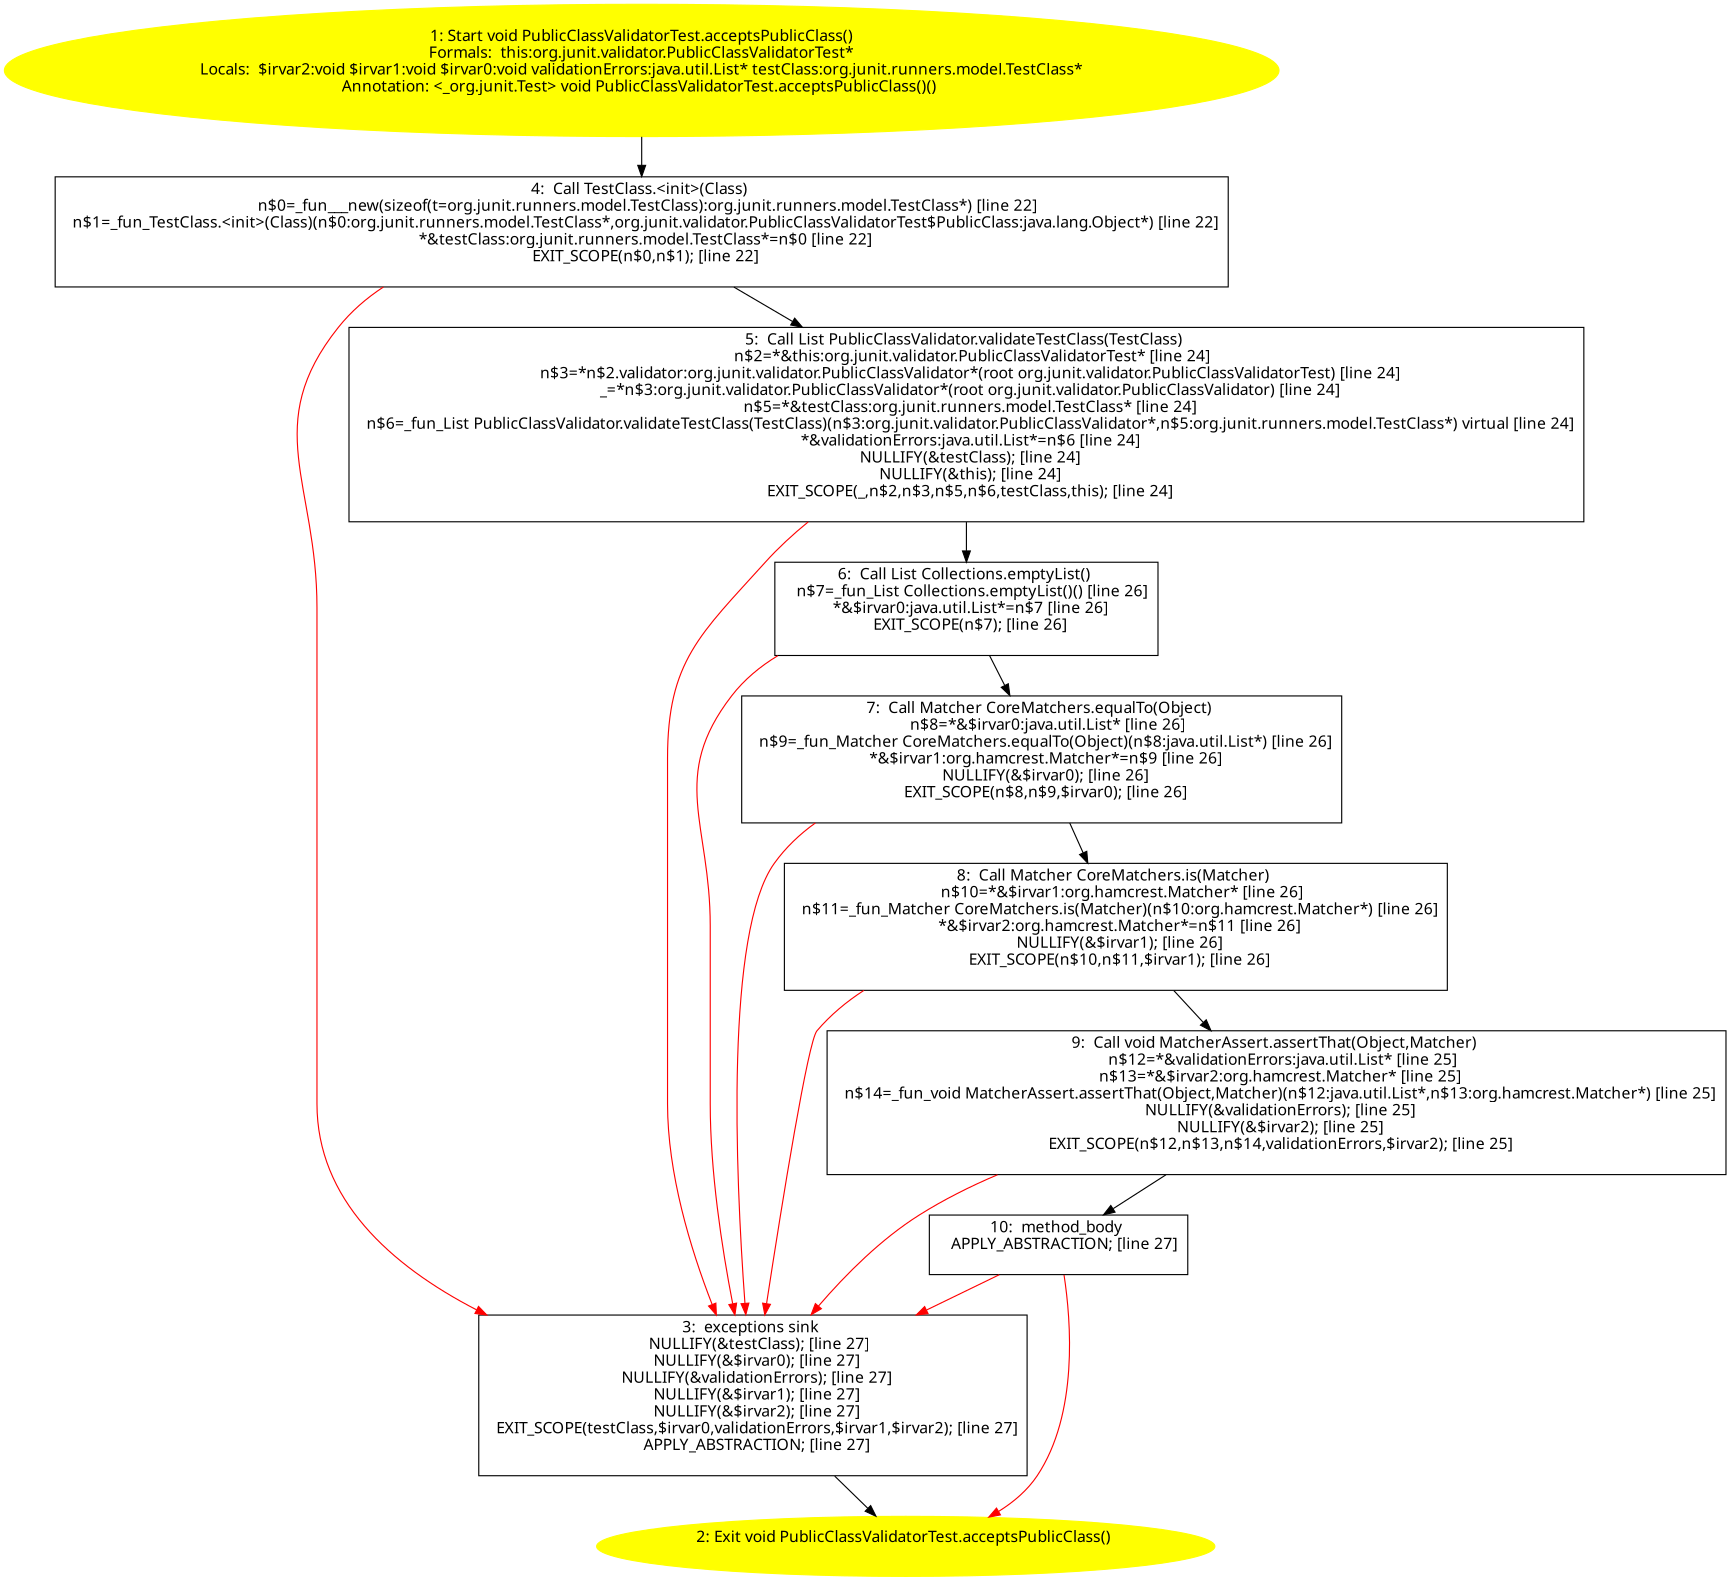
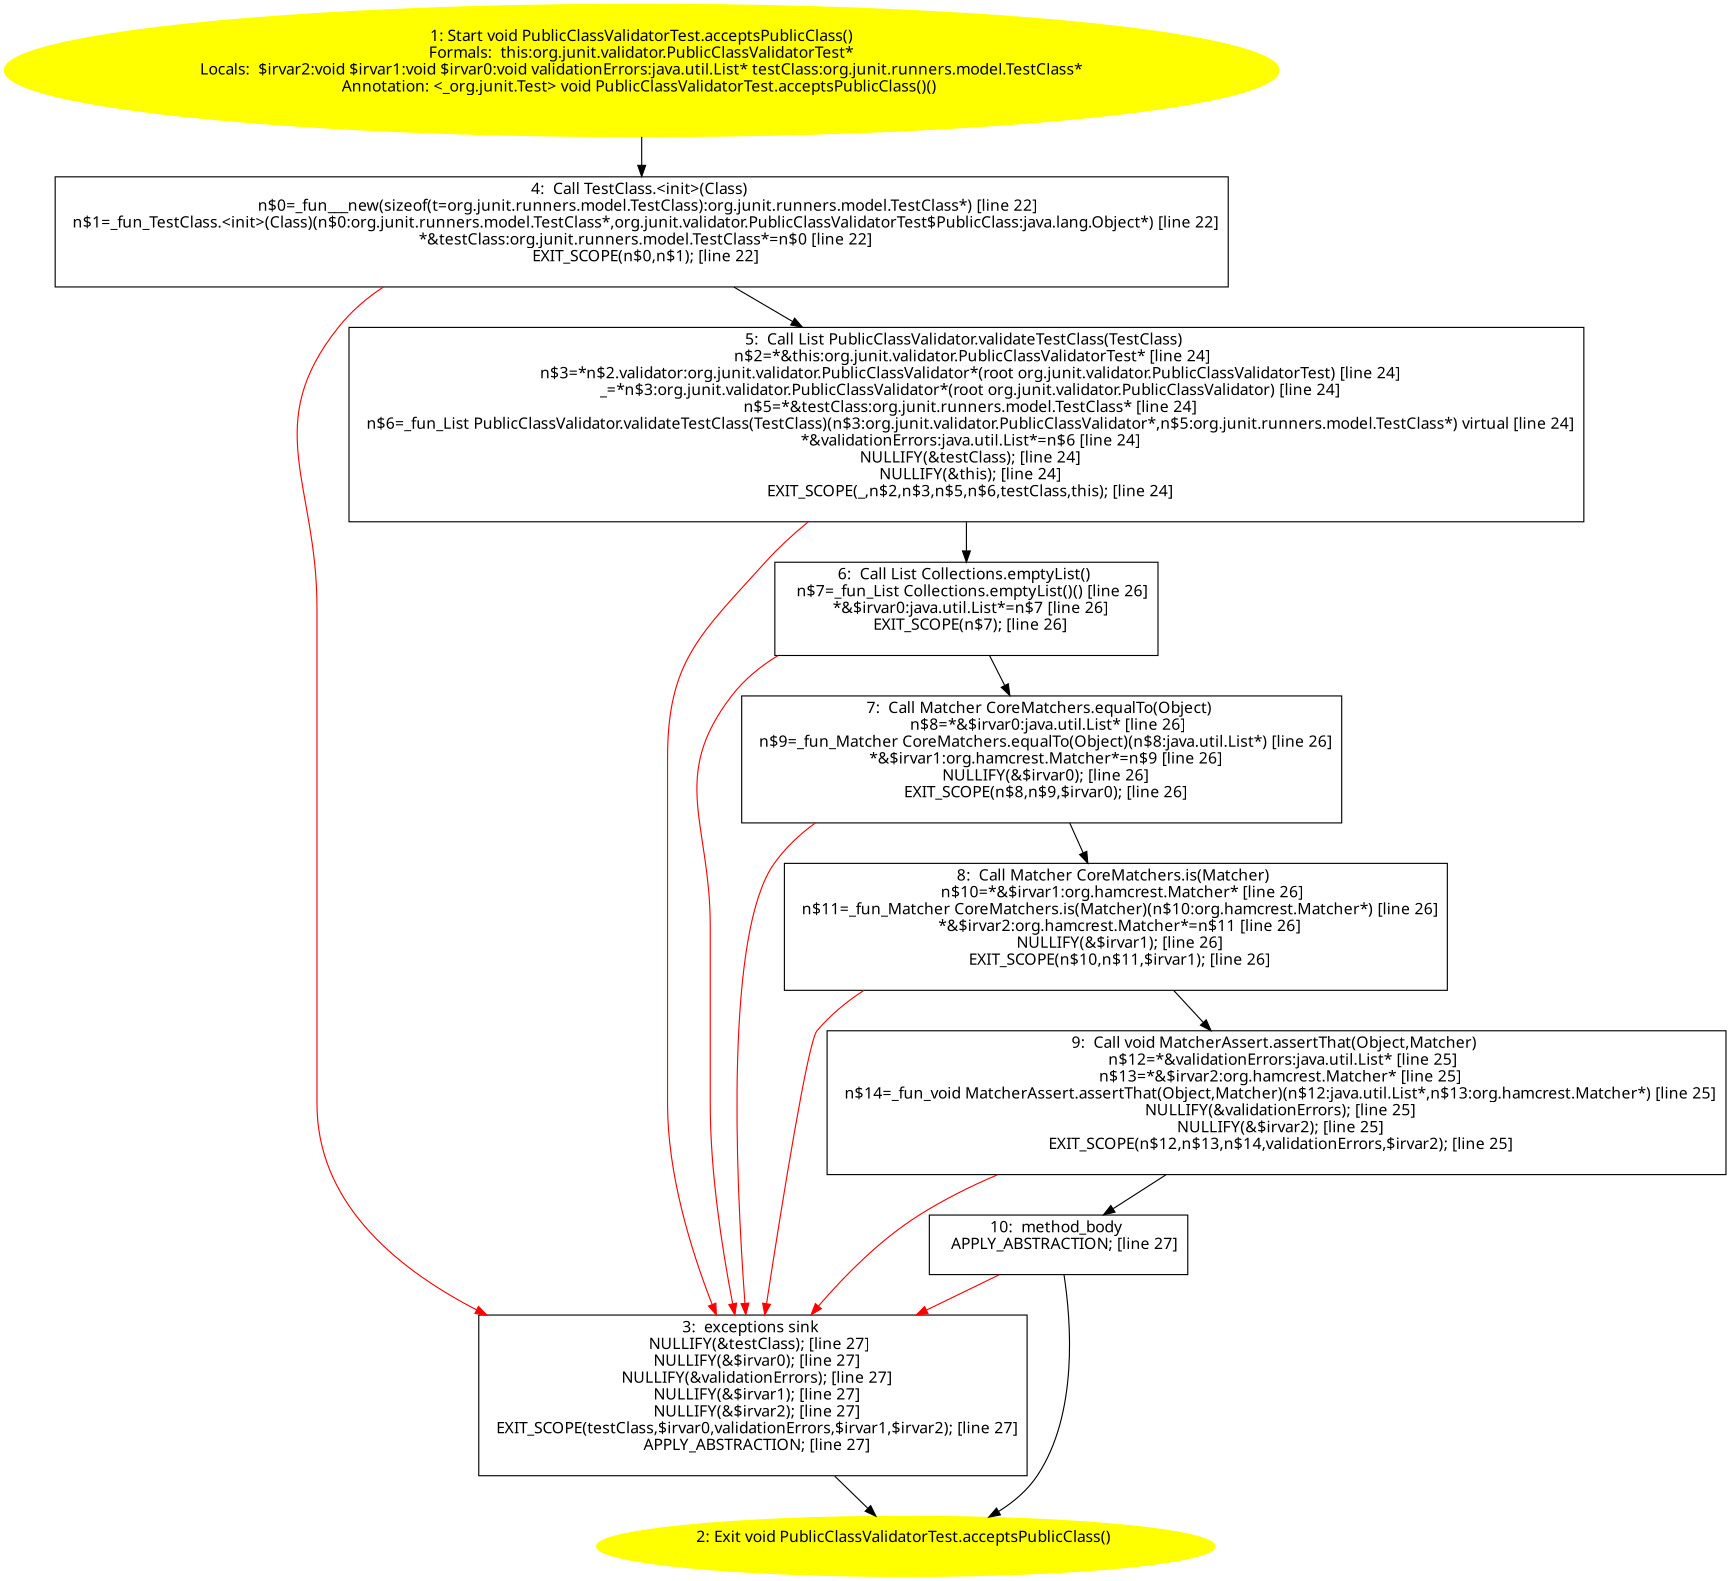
edge "10:  method_body APPLY_ABSTRACTION; [line 27]" -> "2: Exit void PublicClassValidatorTest.acceptsPublicClass()": color red -> black
